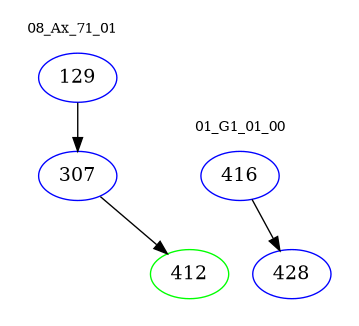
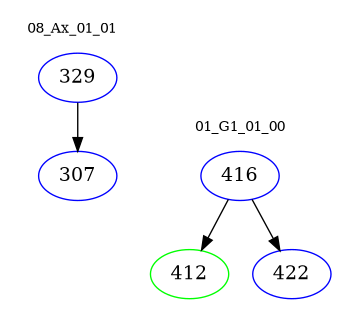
cluster "08_Ax_71_01": label "08_Ax_71_01" -> "08_Ax_01_01"
node "129": label "129" -> "329"
edge "307" -> "412": now "416" -> "412"
node "428": label "428" -> "422"
